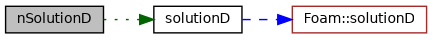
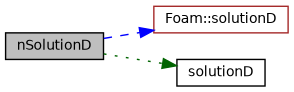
edge "solutionD" -> "Foam::solutionD": now "nSolutionD" -> "Foam::solutionD"
